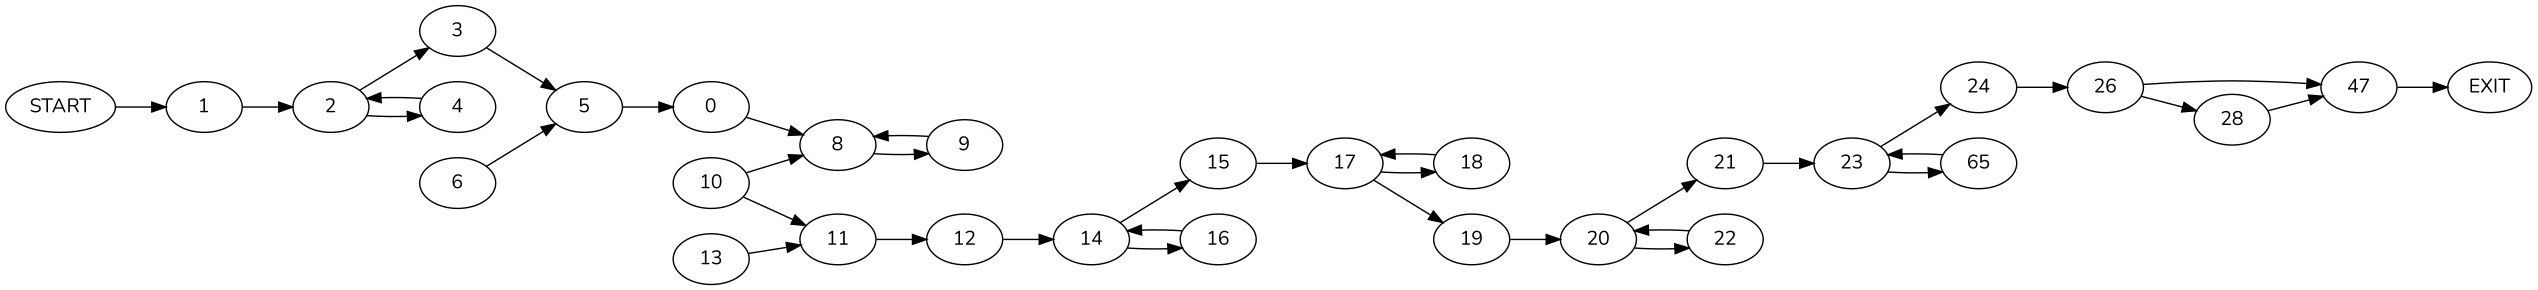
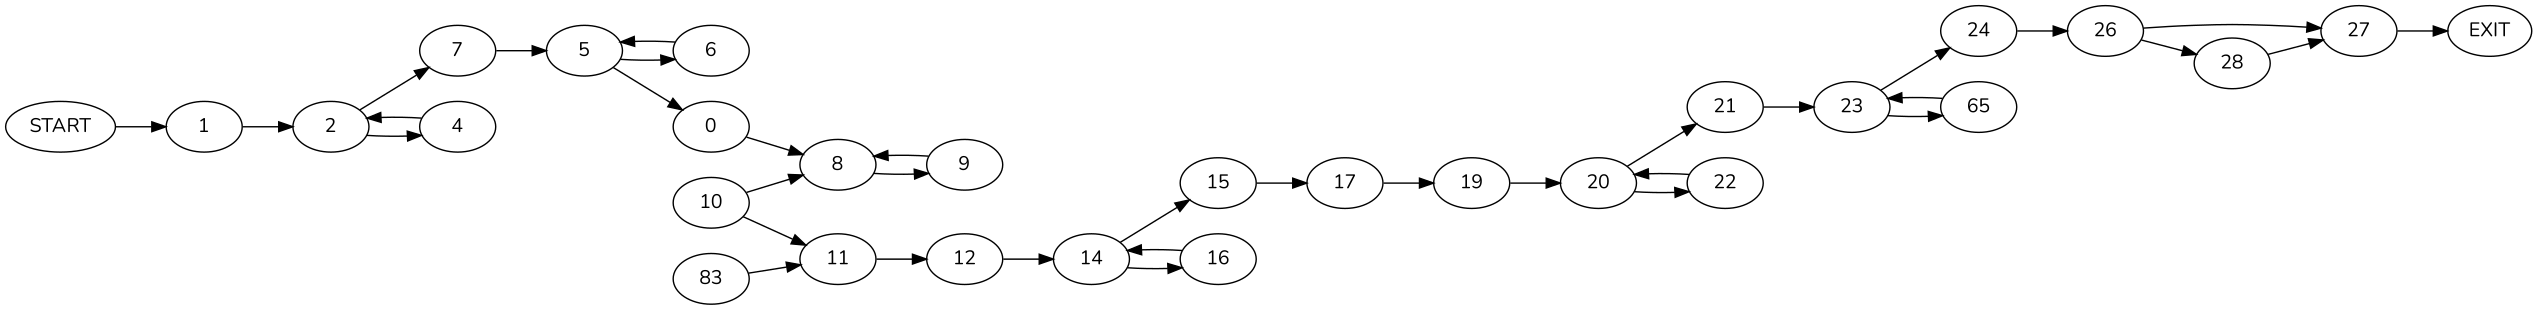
node "3": label "3" -> "7"
edge "5" -> "6": added
node "47": label "47" -> "27"
node "18": removed
node "13": label "13" -> "83"
